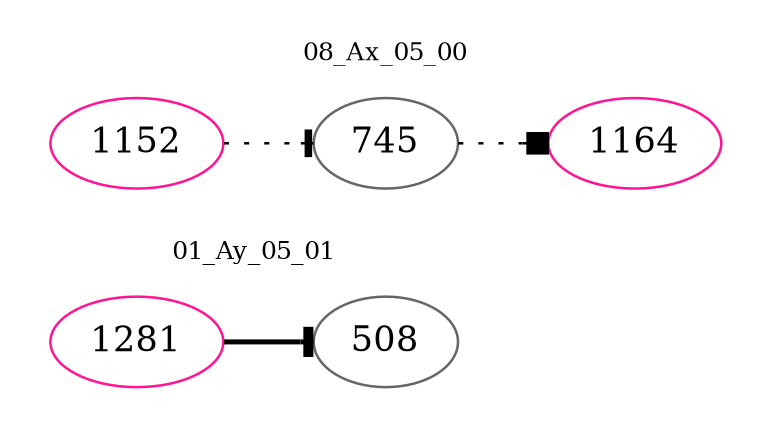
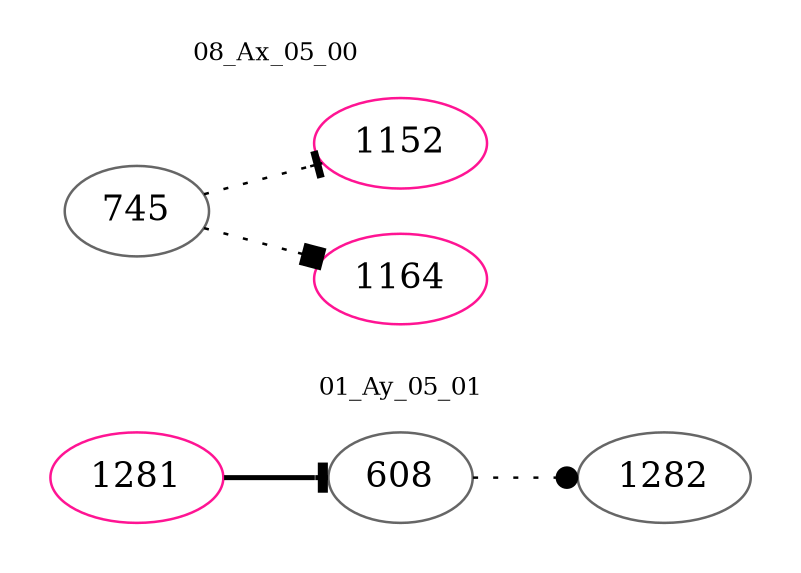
edge "1152" -> "745": reversed
node "508": label "508" -> "608"
node "1282": added
